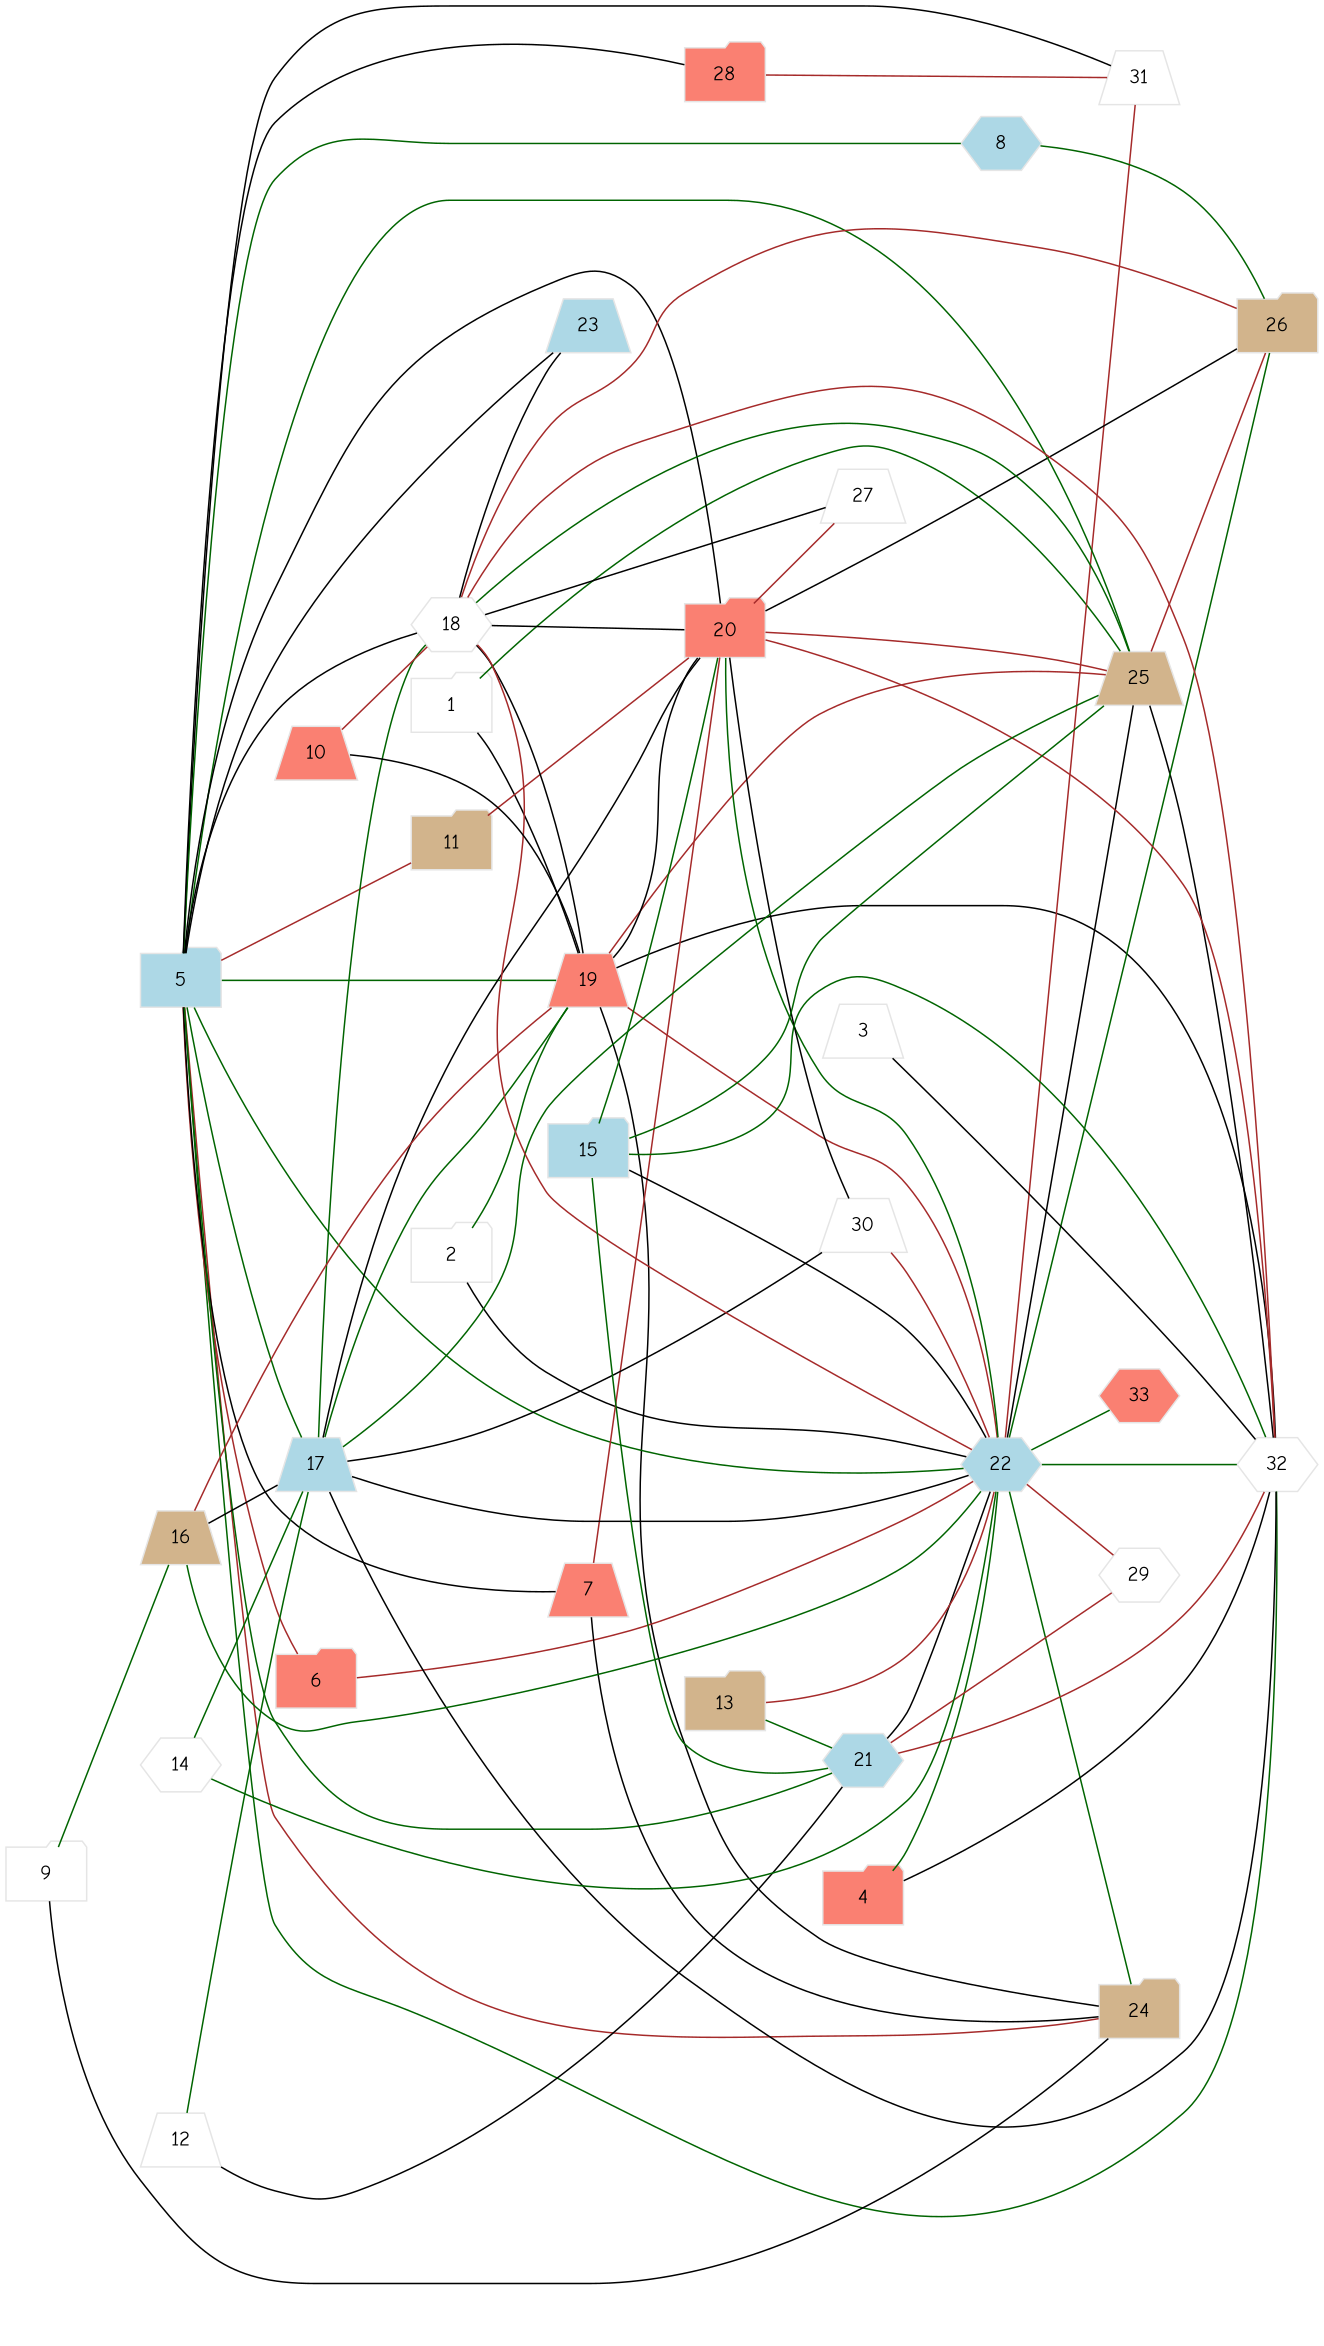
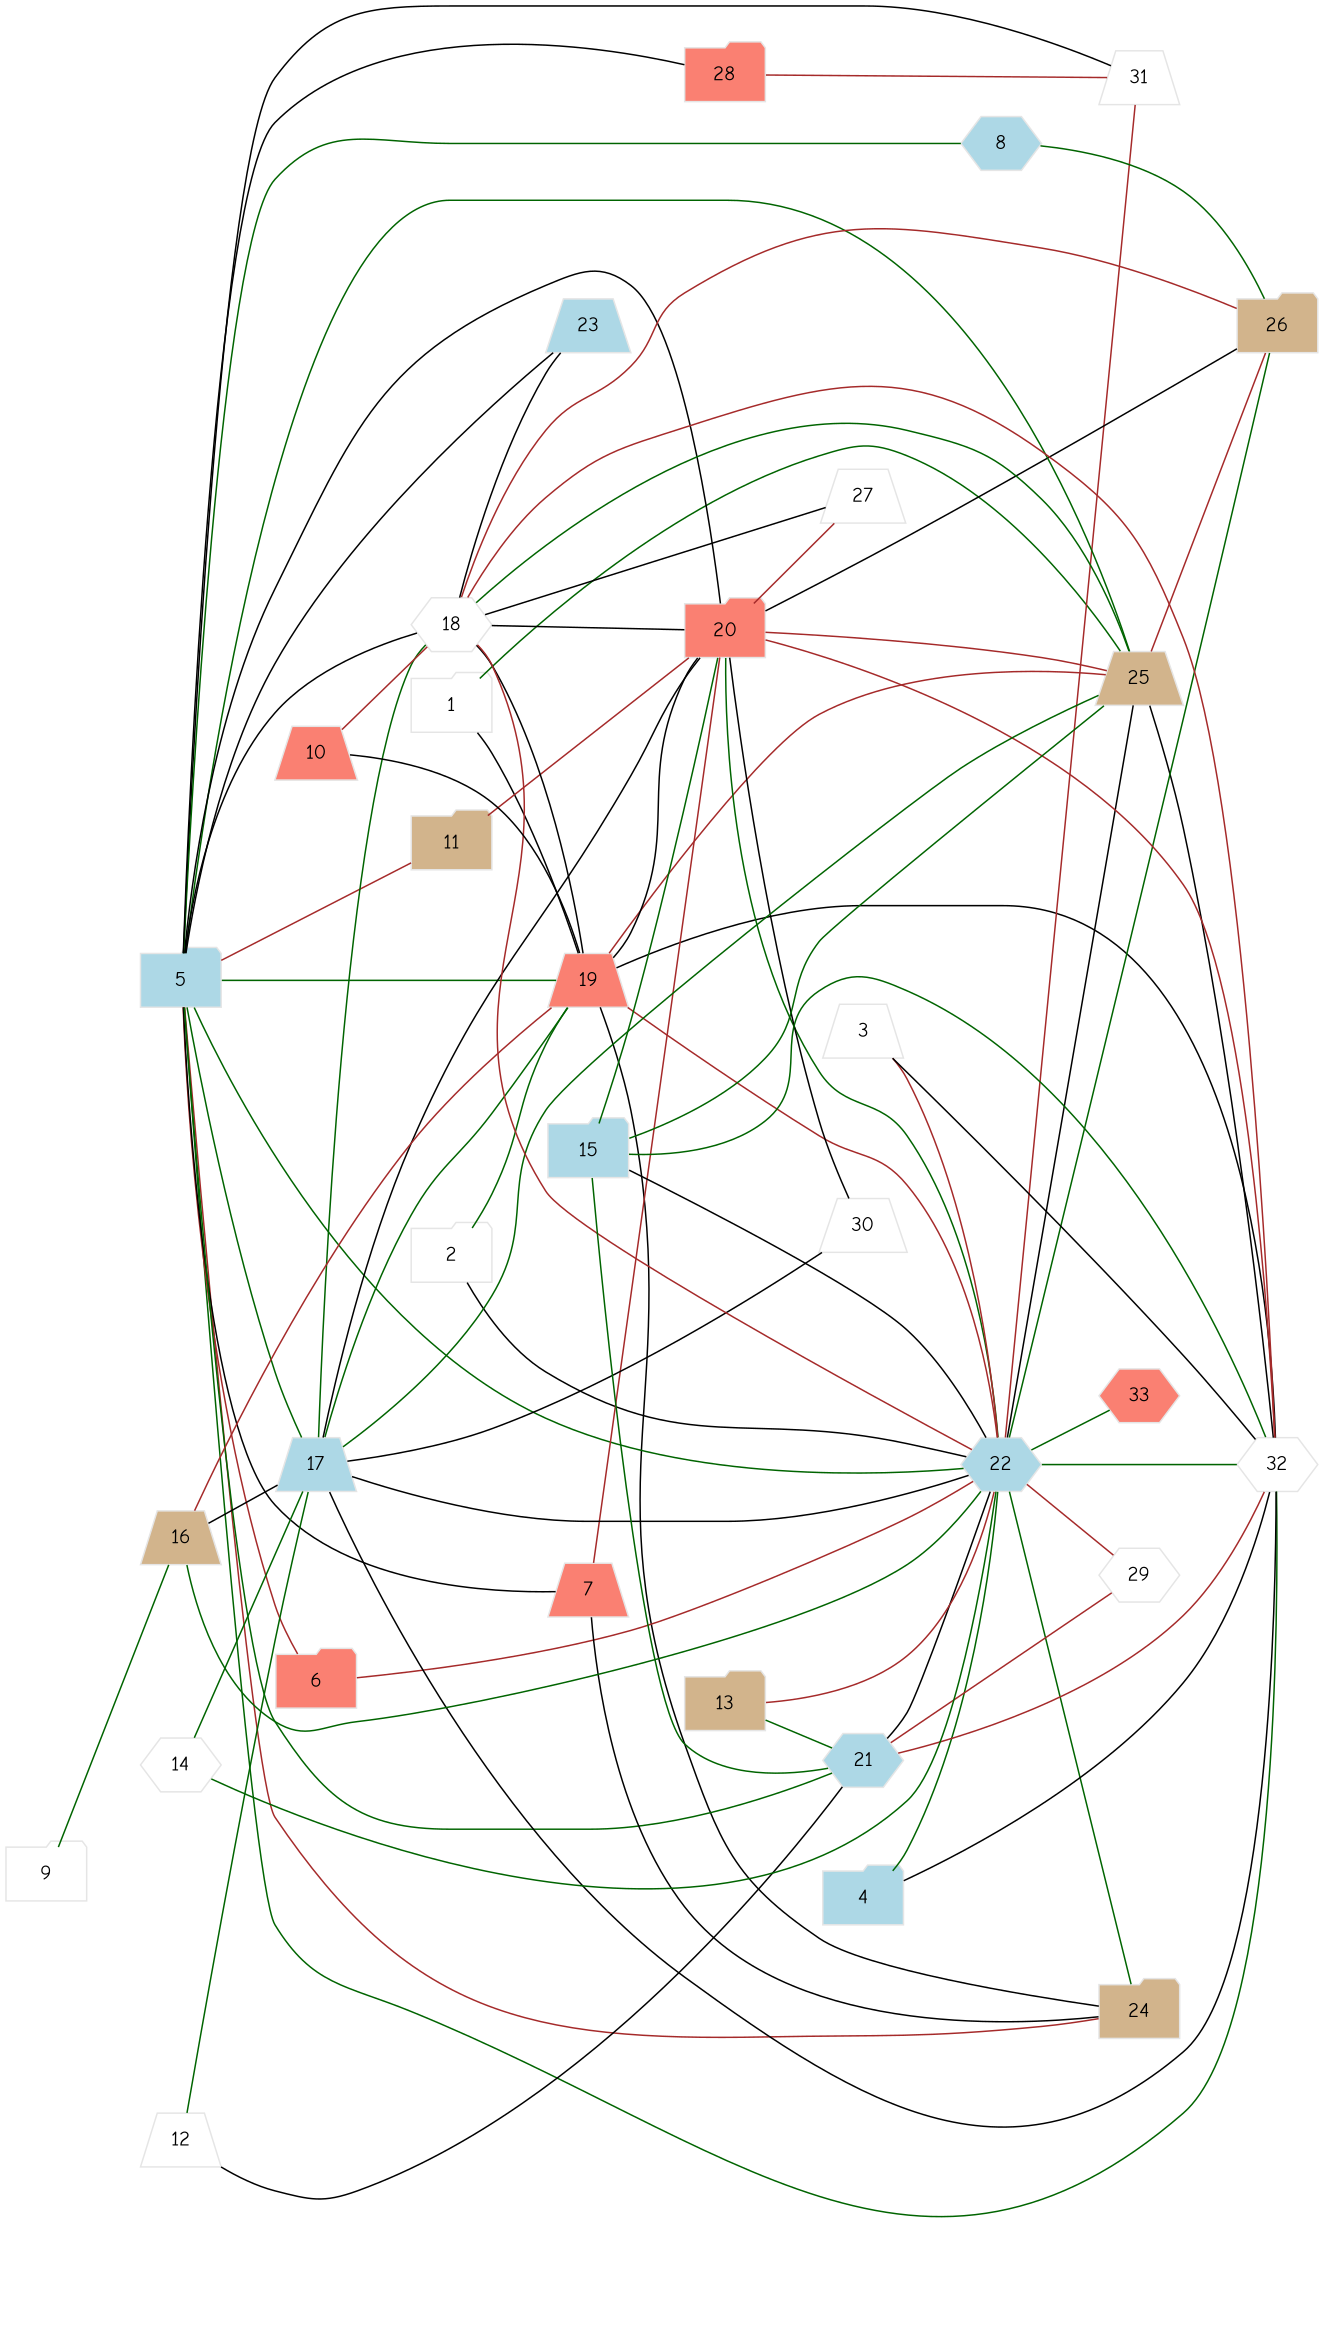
edge "30" -- "22": now "3" -- "22"
node "4": fillcolor salmon -> lightblue
edge "9" -- "24": removed
